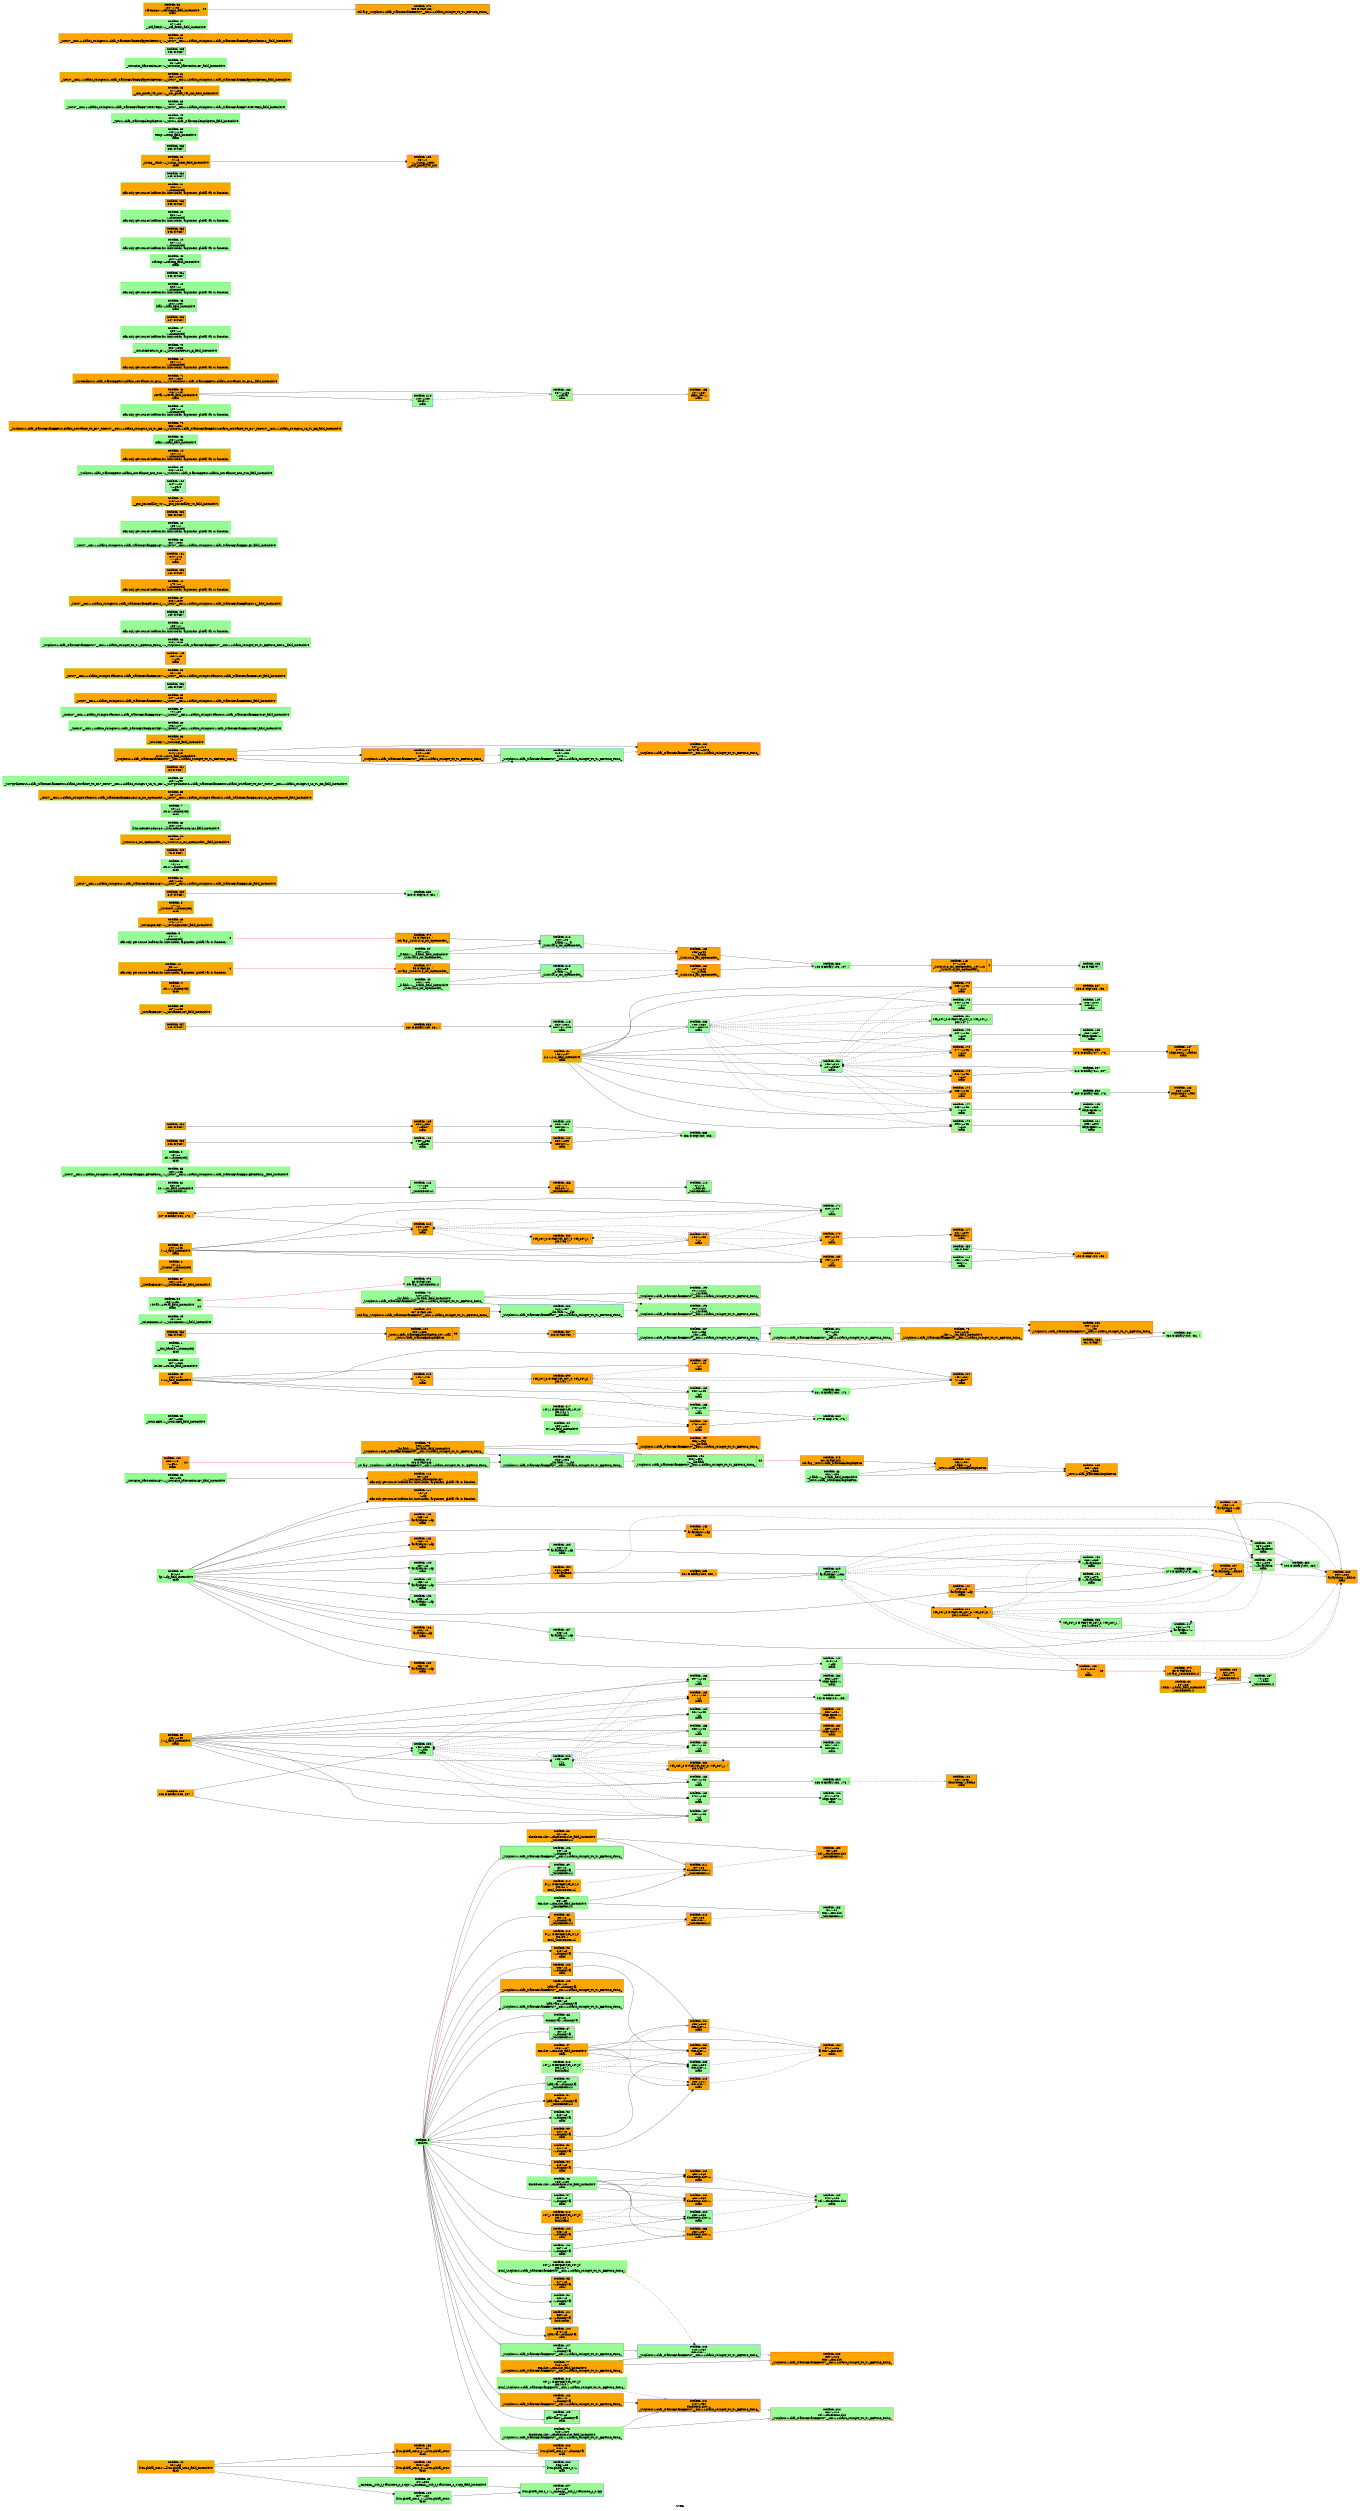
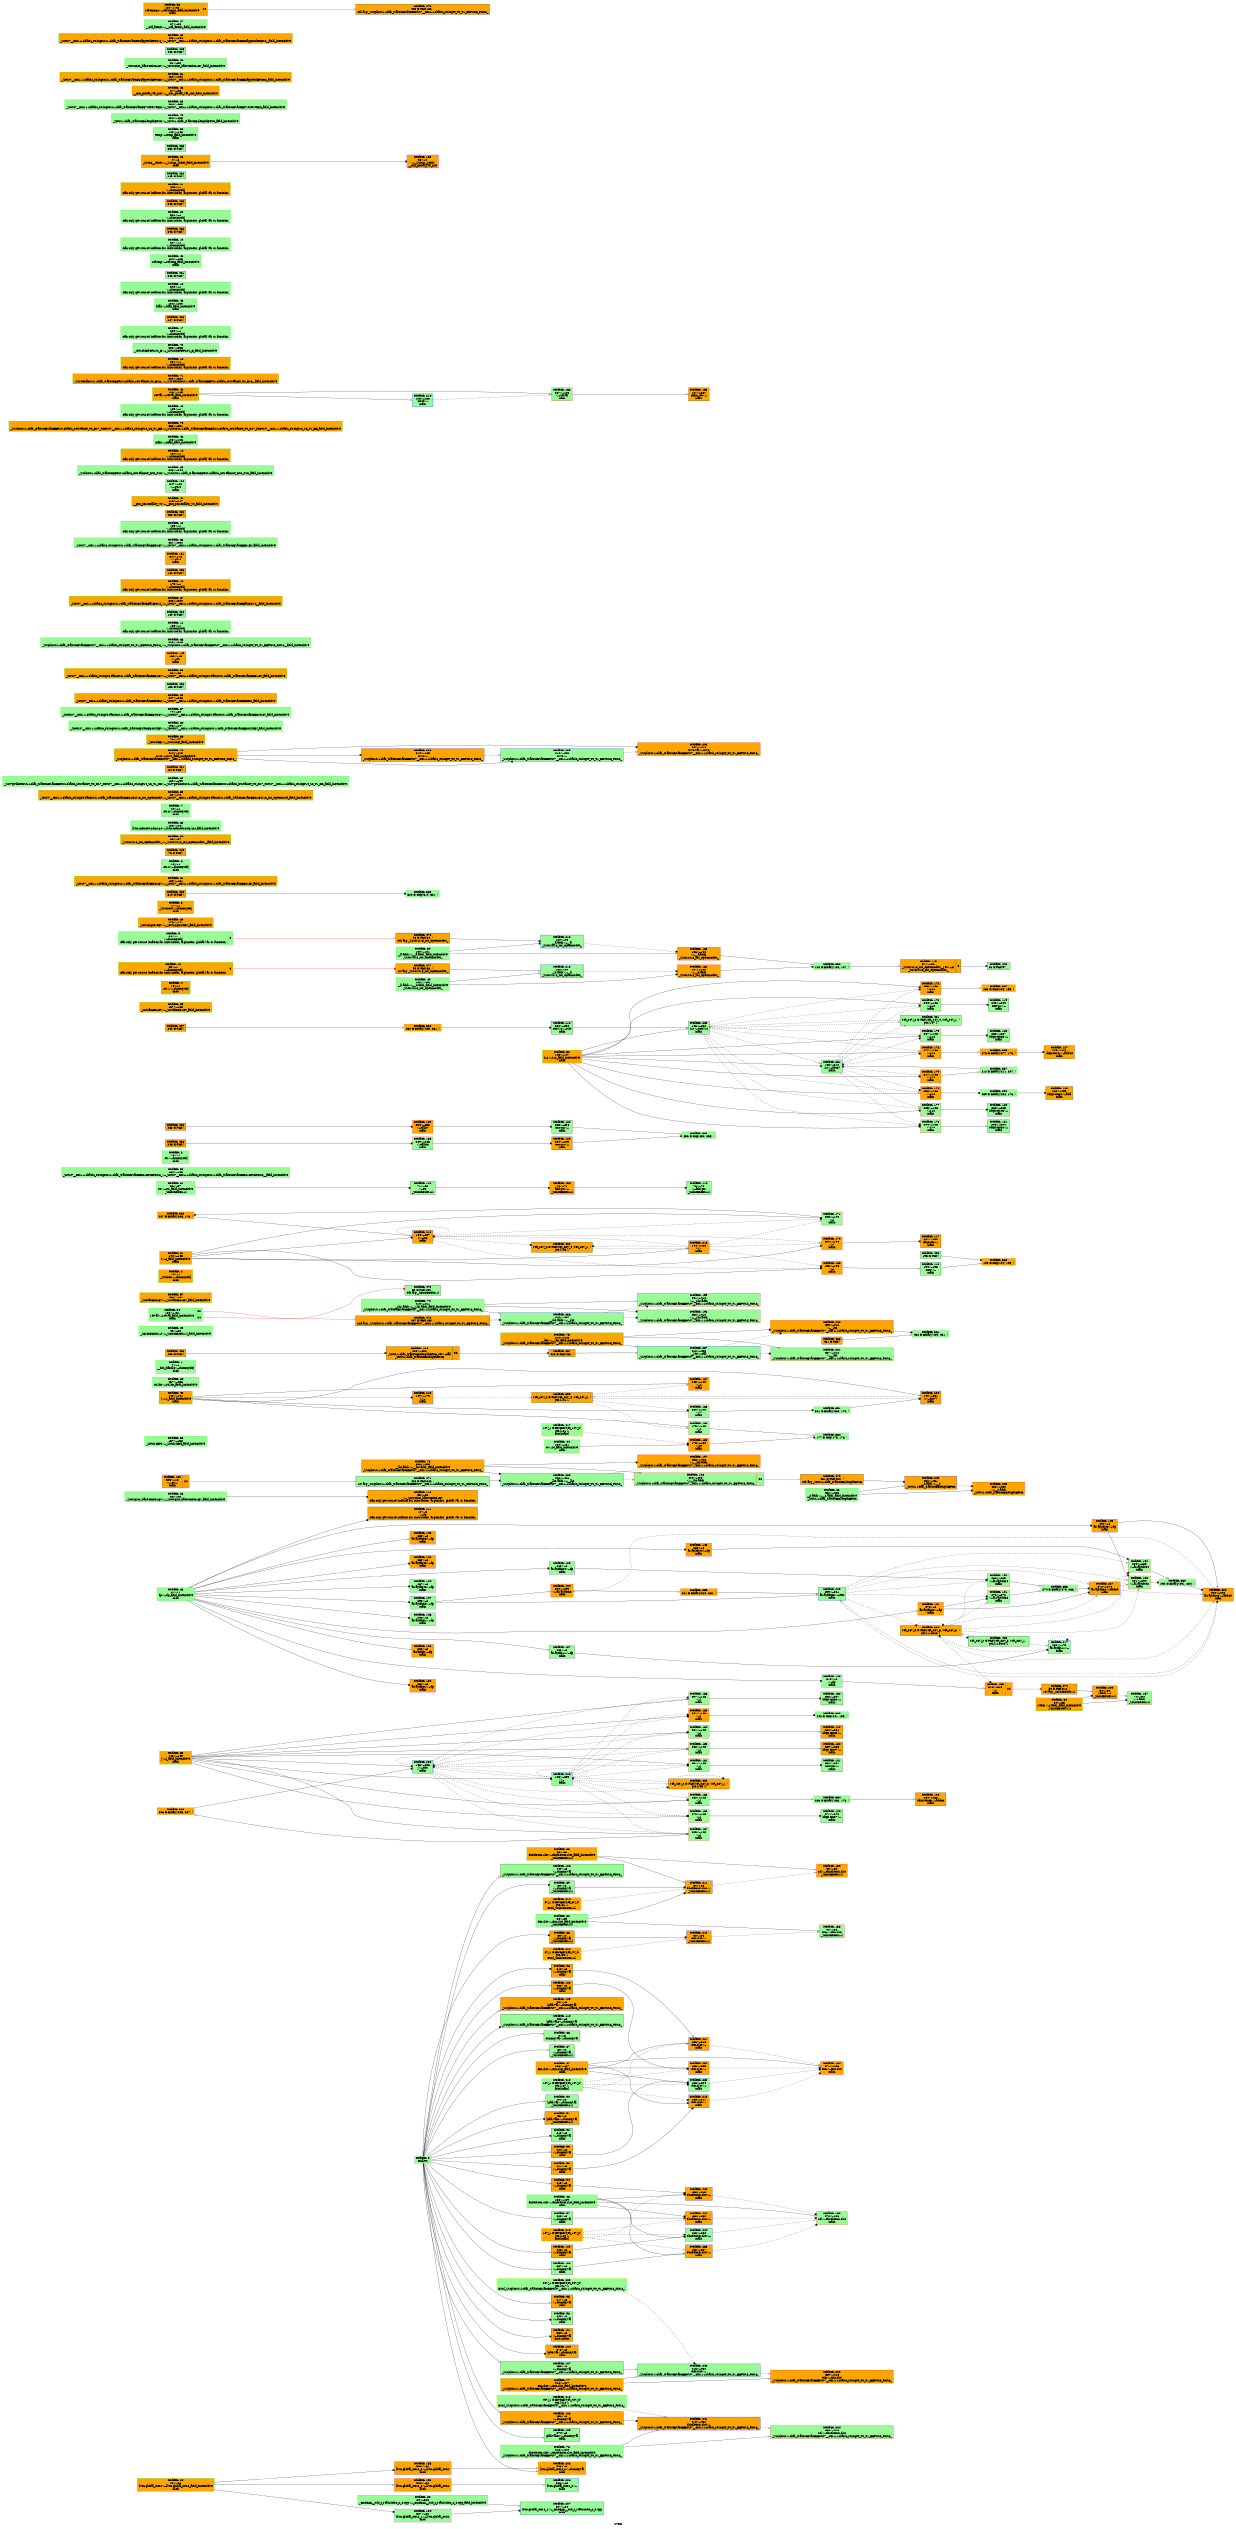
edge "NodeID: 201" -> "NodeID: 75": reversed
node "NodeID: 30": text "_Z3i2sB5cxx11i" -> "_Z3i2sB5conv11i"
edge "NodeID: 354" -> "NodeID: 124": style dashed -> solid
edge "NodeID: 0" -> "NodeID: 89": color red -> black
